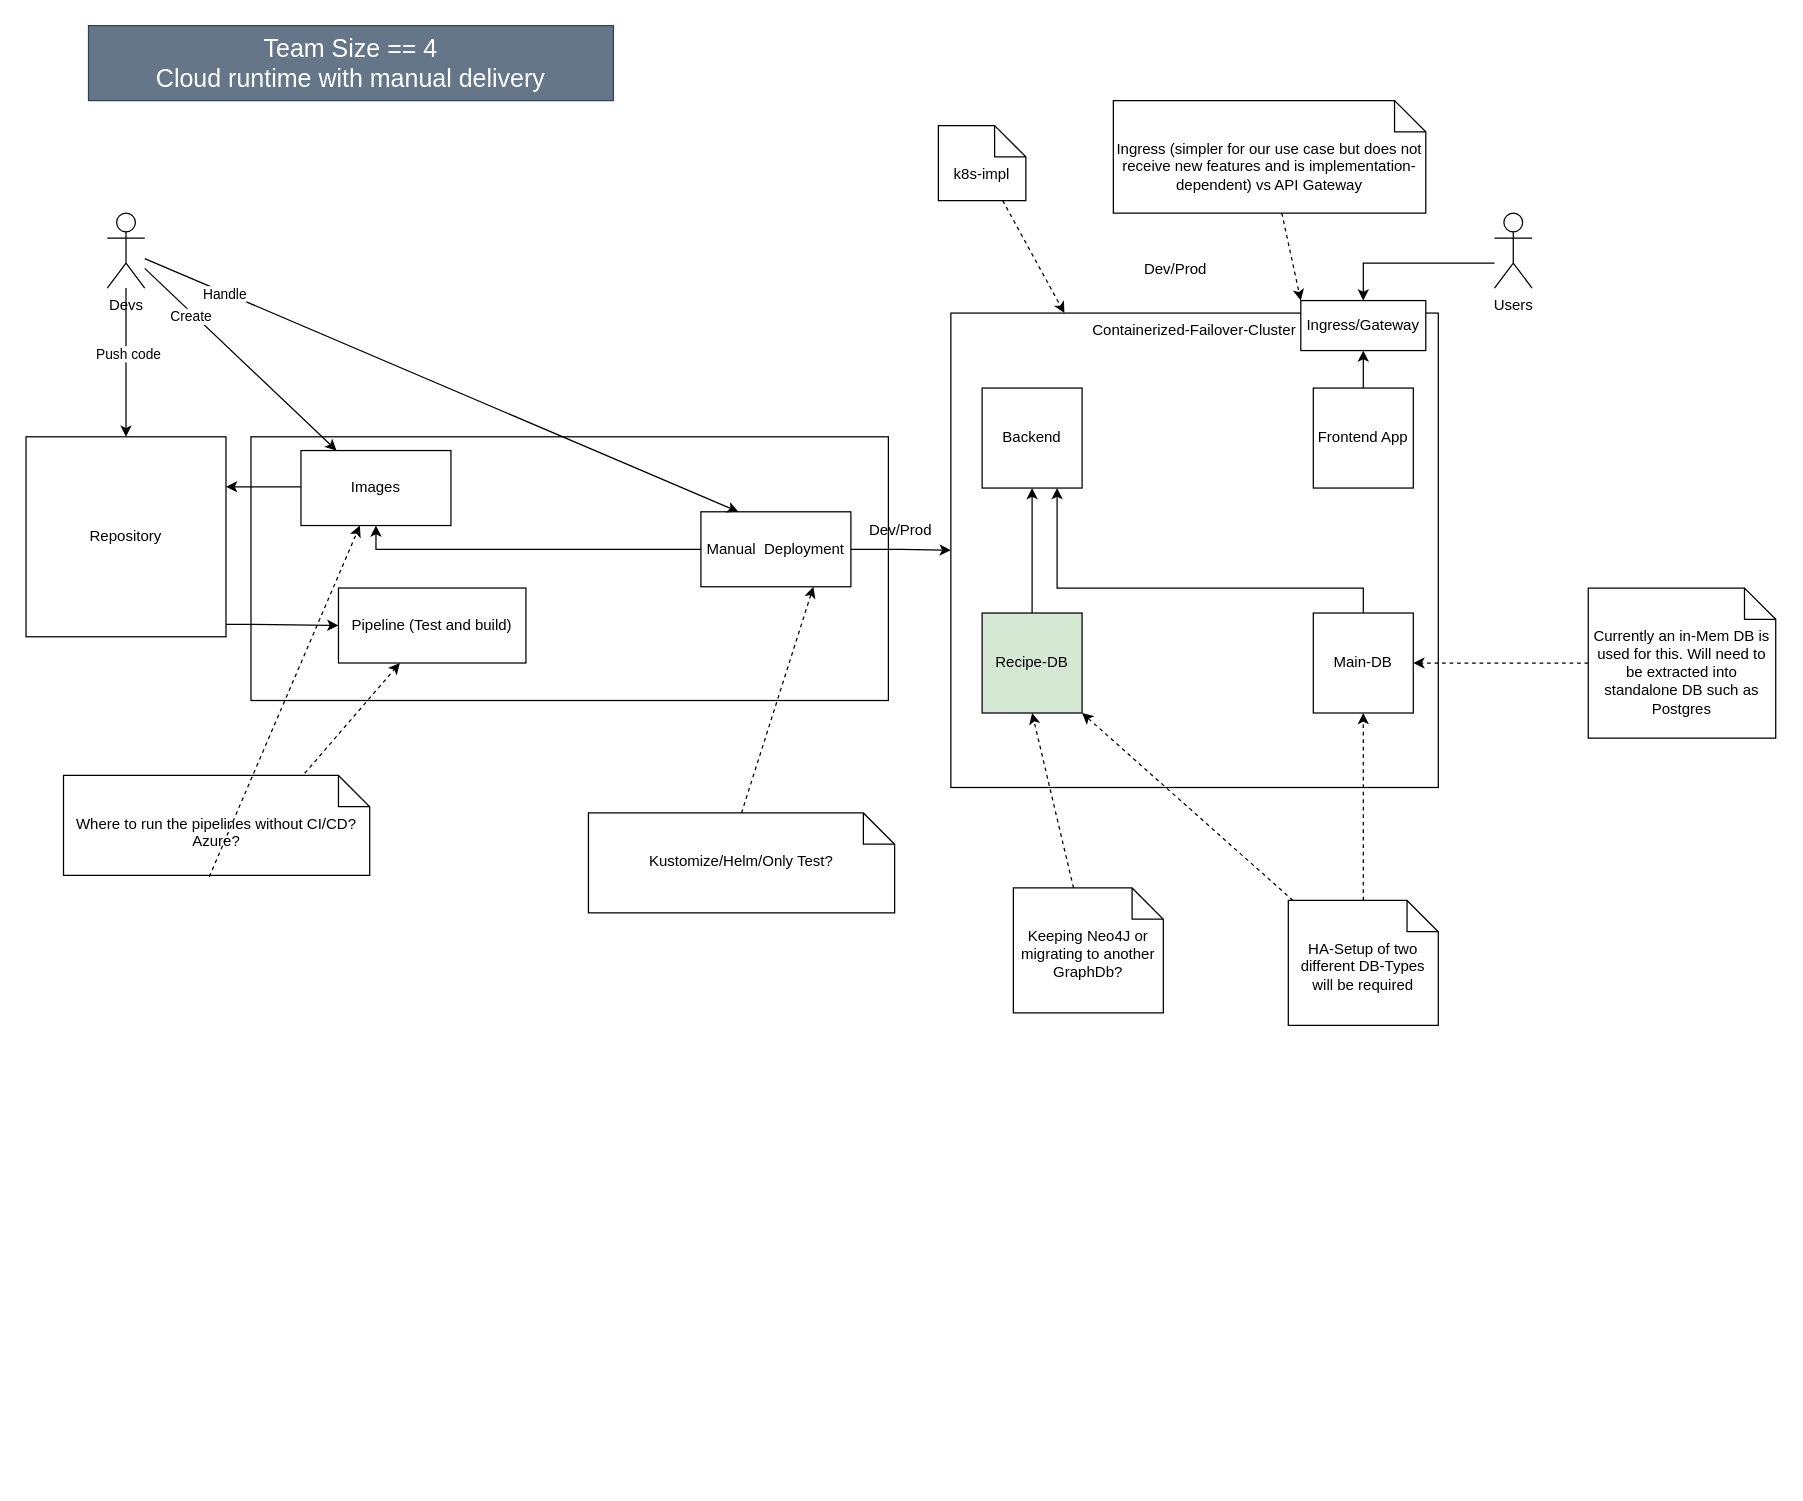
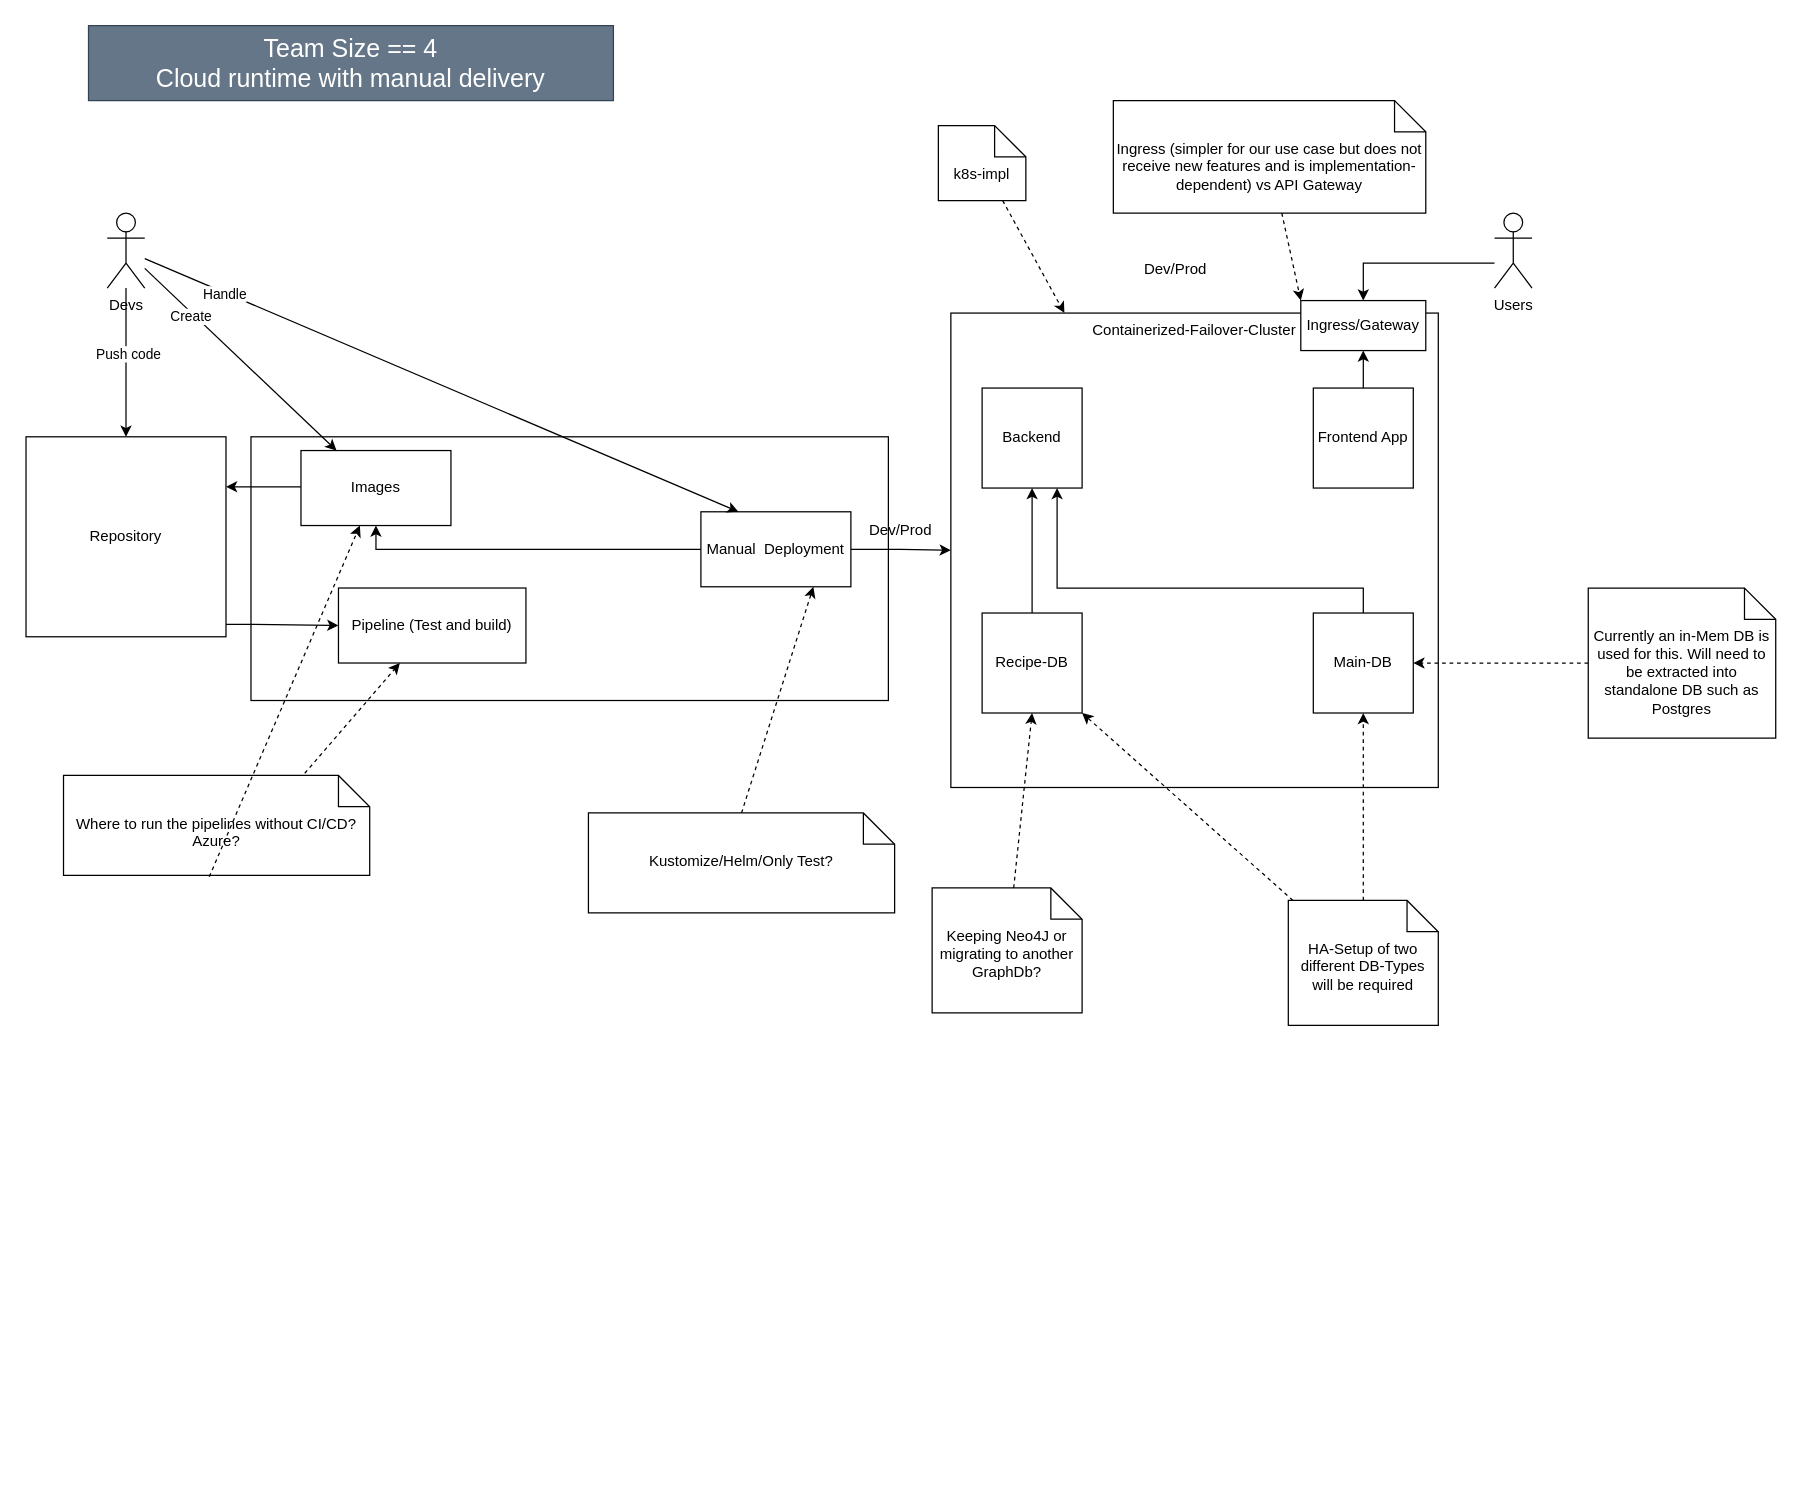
node "Recipe-DB": fillcolor #d5e8d4 -> #ffffff
node "Keeping Neo4J or migrating to another GraphDb?": moved (1088, 951) -> (1007, 951)
